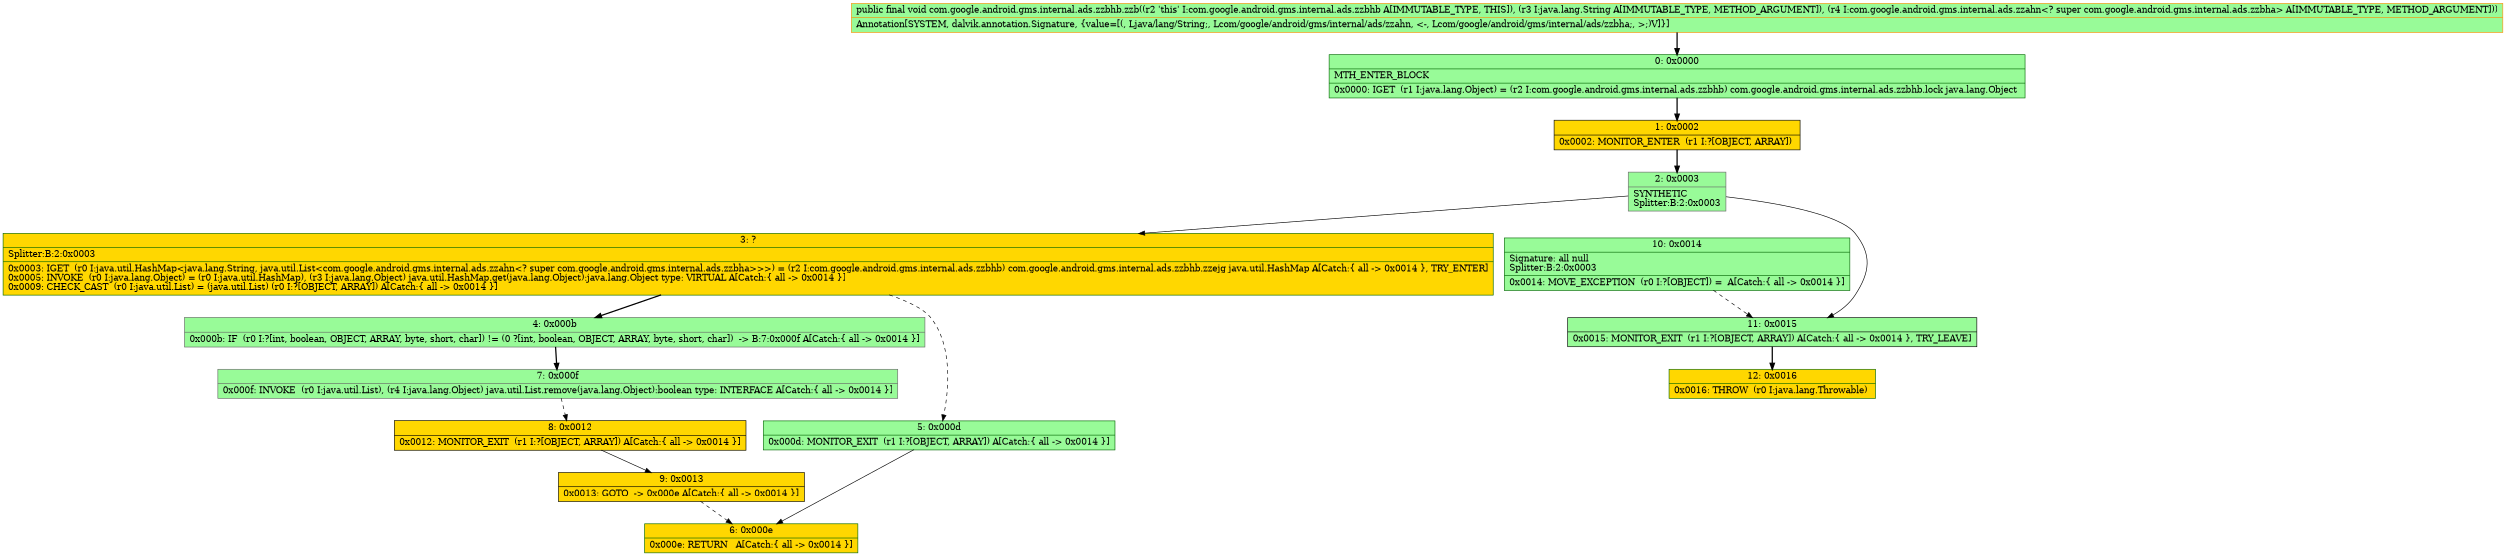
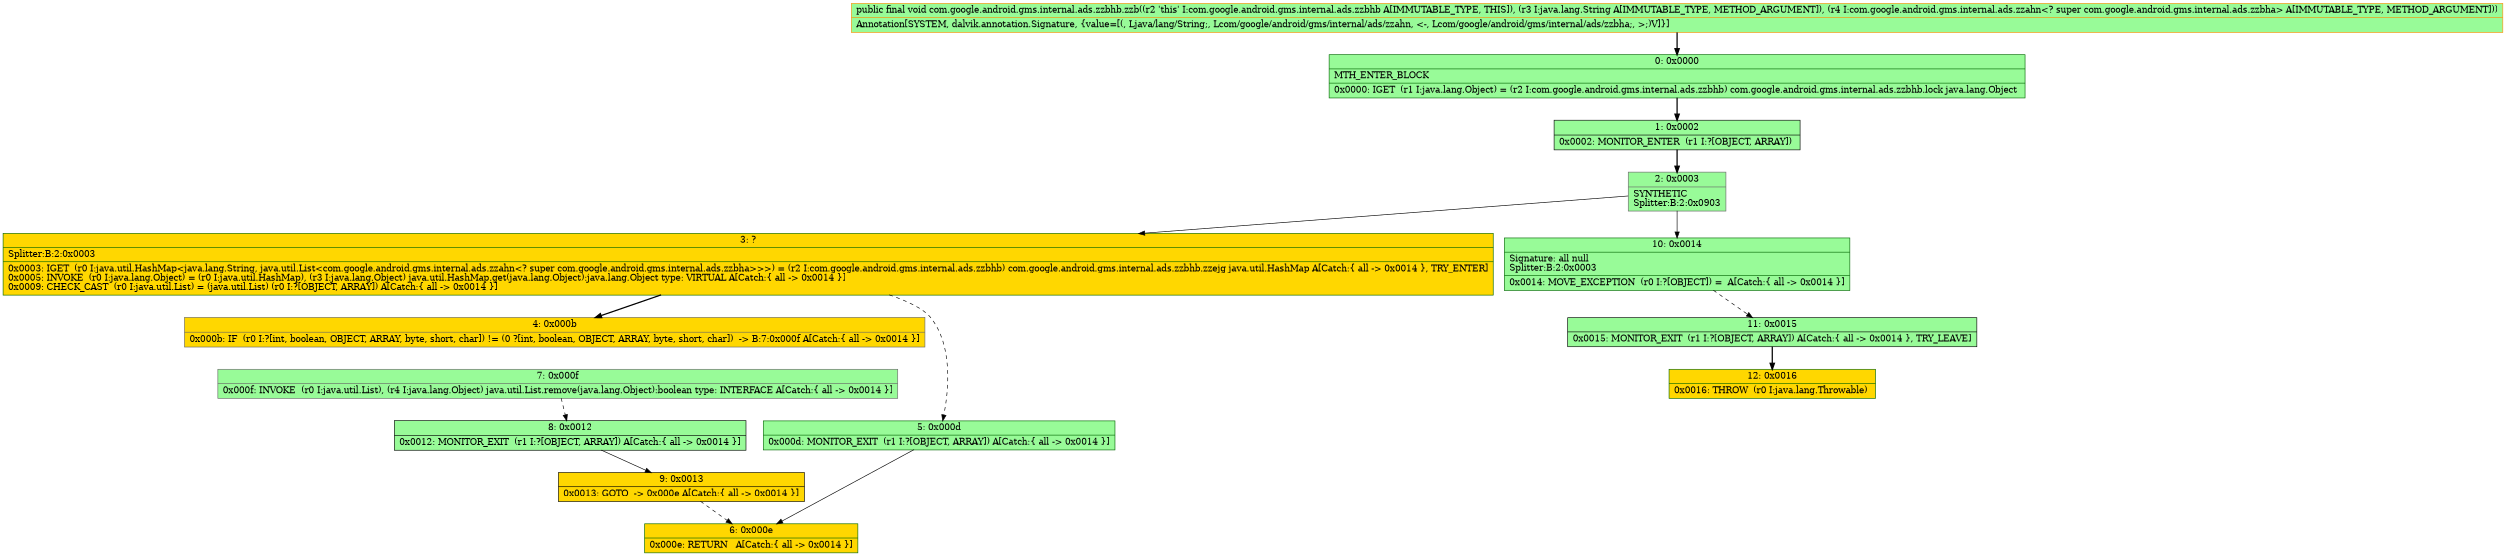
node "1: 0x0002": fillcolor gold -> palegreen
node "2: 0x0003": text "Splitter:B:2:0x0003" -> "Splitter:B:2:0x0903"
edge "2: 0x0003" -> "11: 0x0015": now "2: 0x0003" -> "10: 0x0014"
node "4: 0x000b": fillcolor palegreen -> gold
edge "4: 0x000b" -> "7: 0x000f": removed
node "8: 0x0012": fillcolor gold -> palegreen
